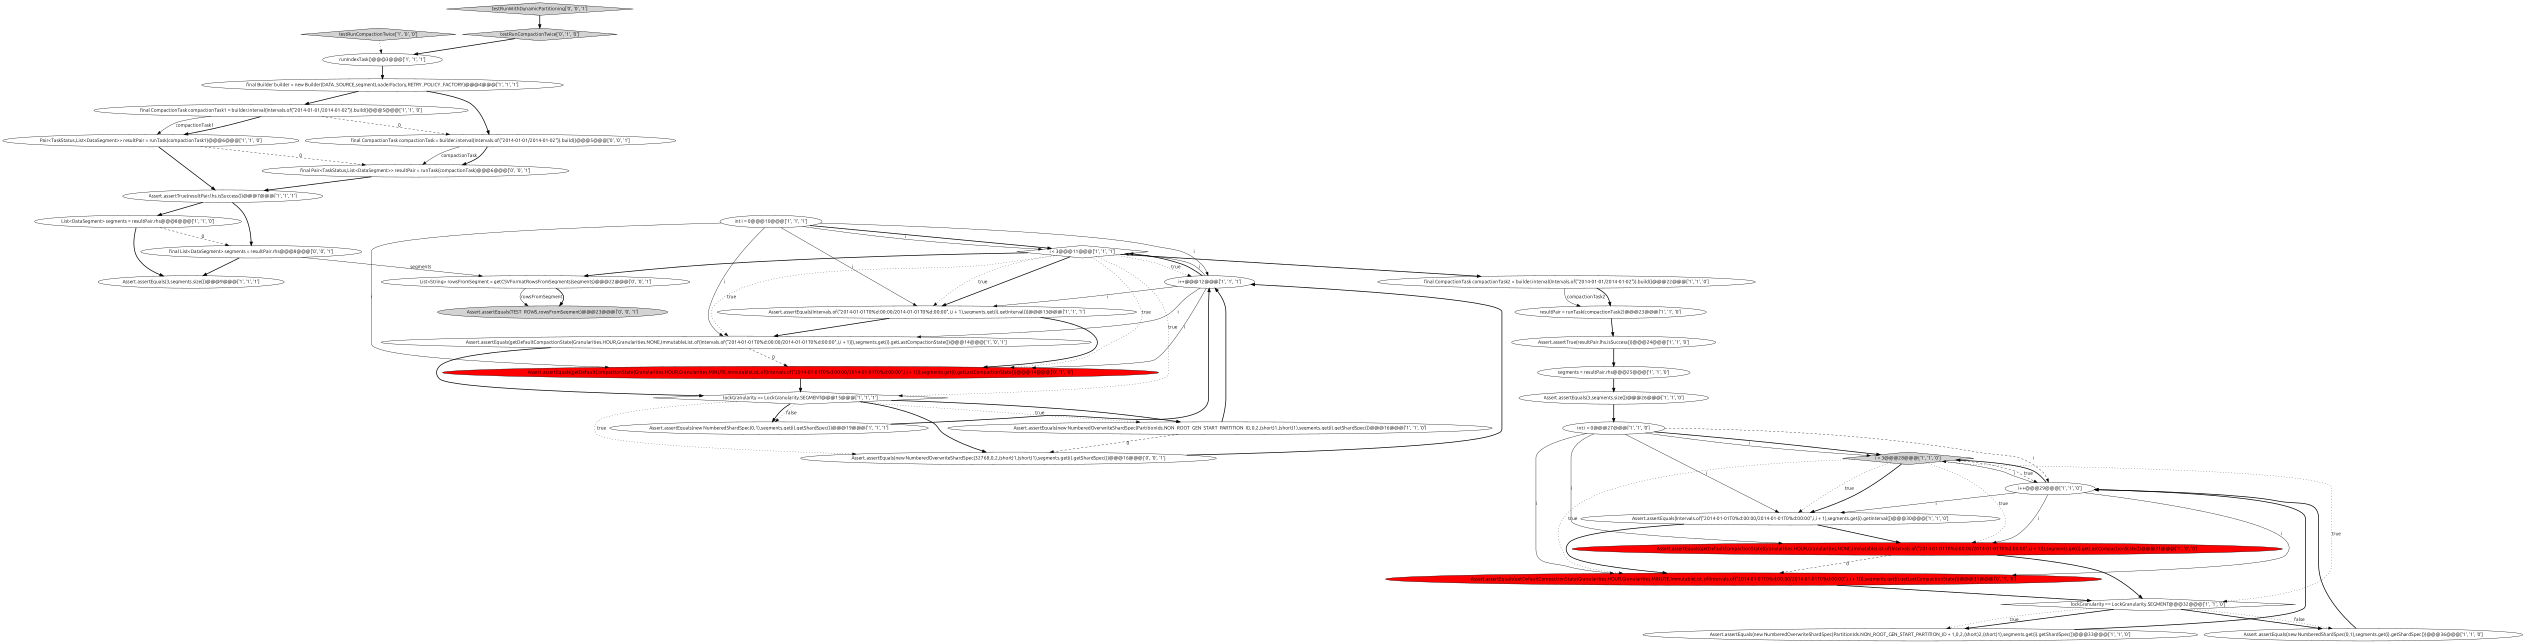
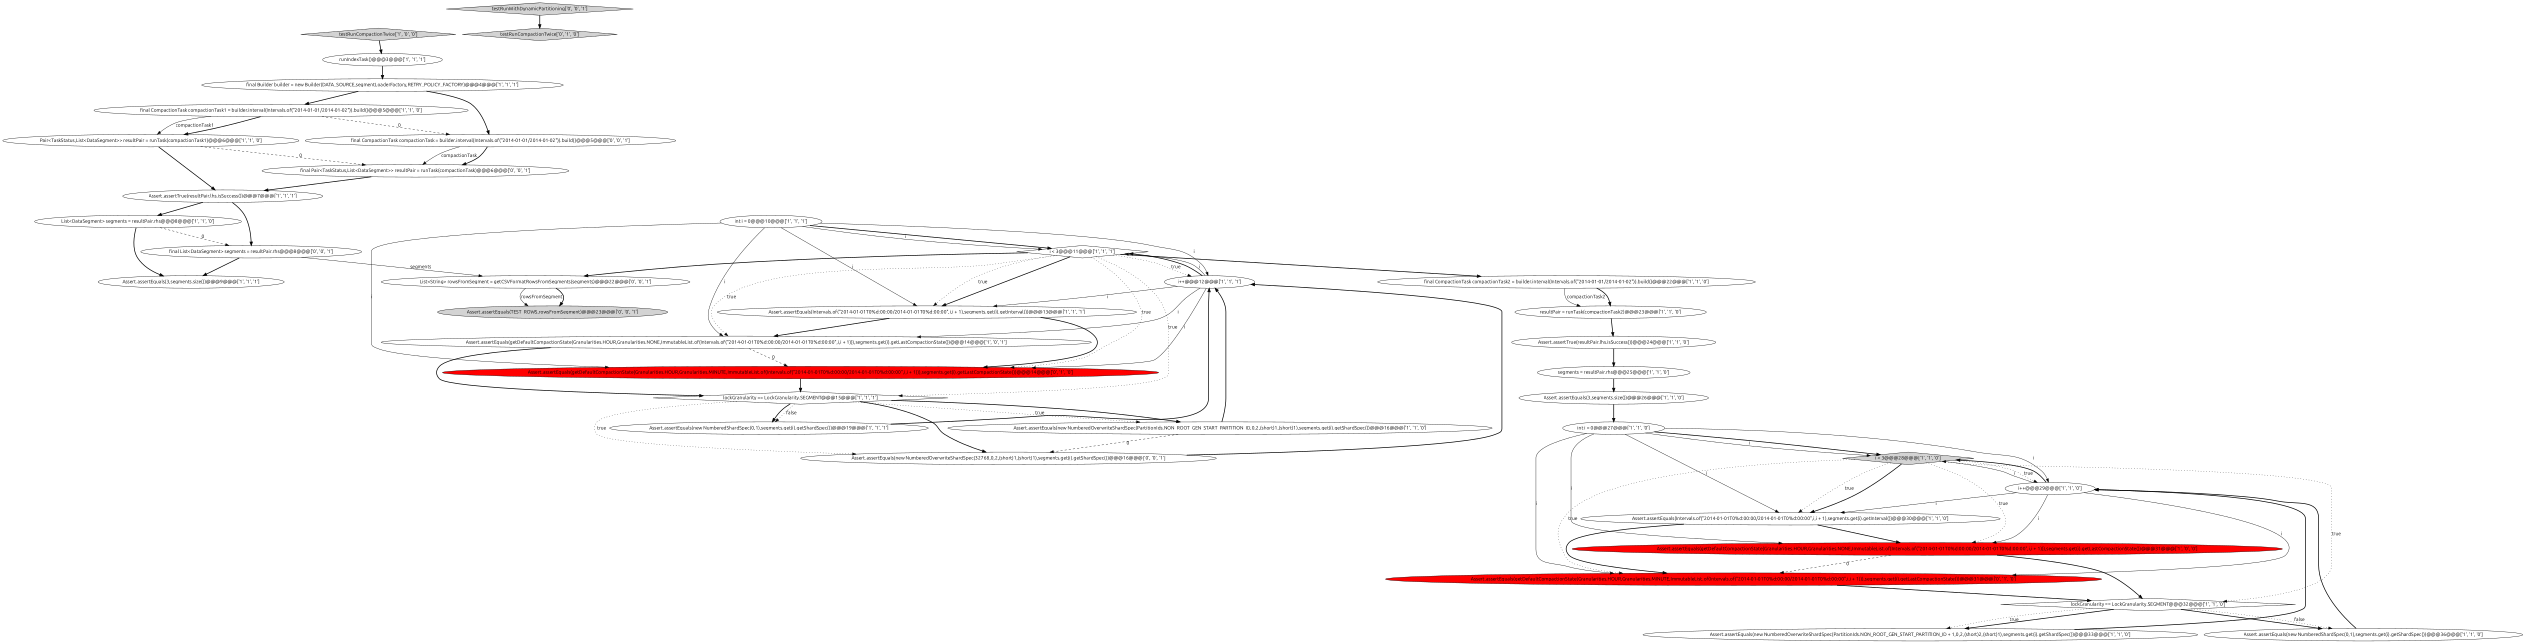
edge "testRunCompactionTwice['1', '0', '0']" -> "runIndexTask()@@@3@@@['1', '1', '1']": style dotted -> bold
edge "testRunCompactionTwice['0', '1', '0']" -> "runIndexTask()@@@3@@@['1', '1', '1']": removed
edge "int i = 0@@@27@@@['1', '1', '0']" -> "i++@@@29@@@['1', '1', '0']": style dashed -> solid
edge "i < 3@@@28@@@['1', '1', '0']" -> "i++@@@29@@@['1', '1', '0']": style dashed -> dotted
